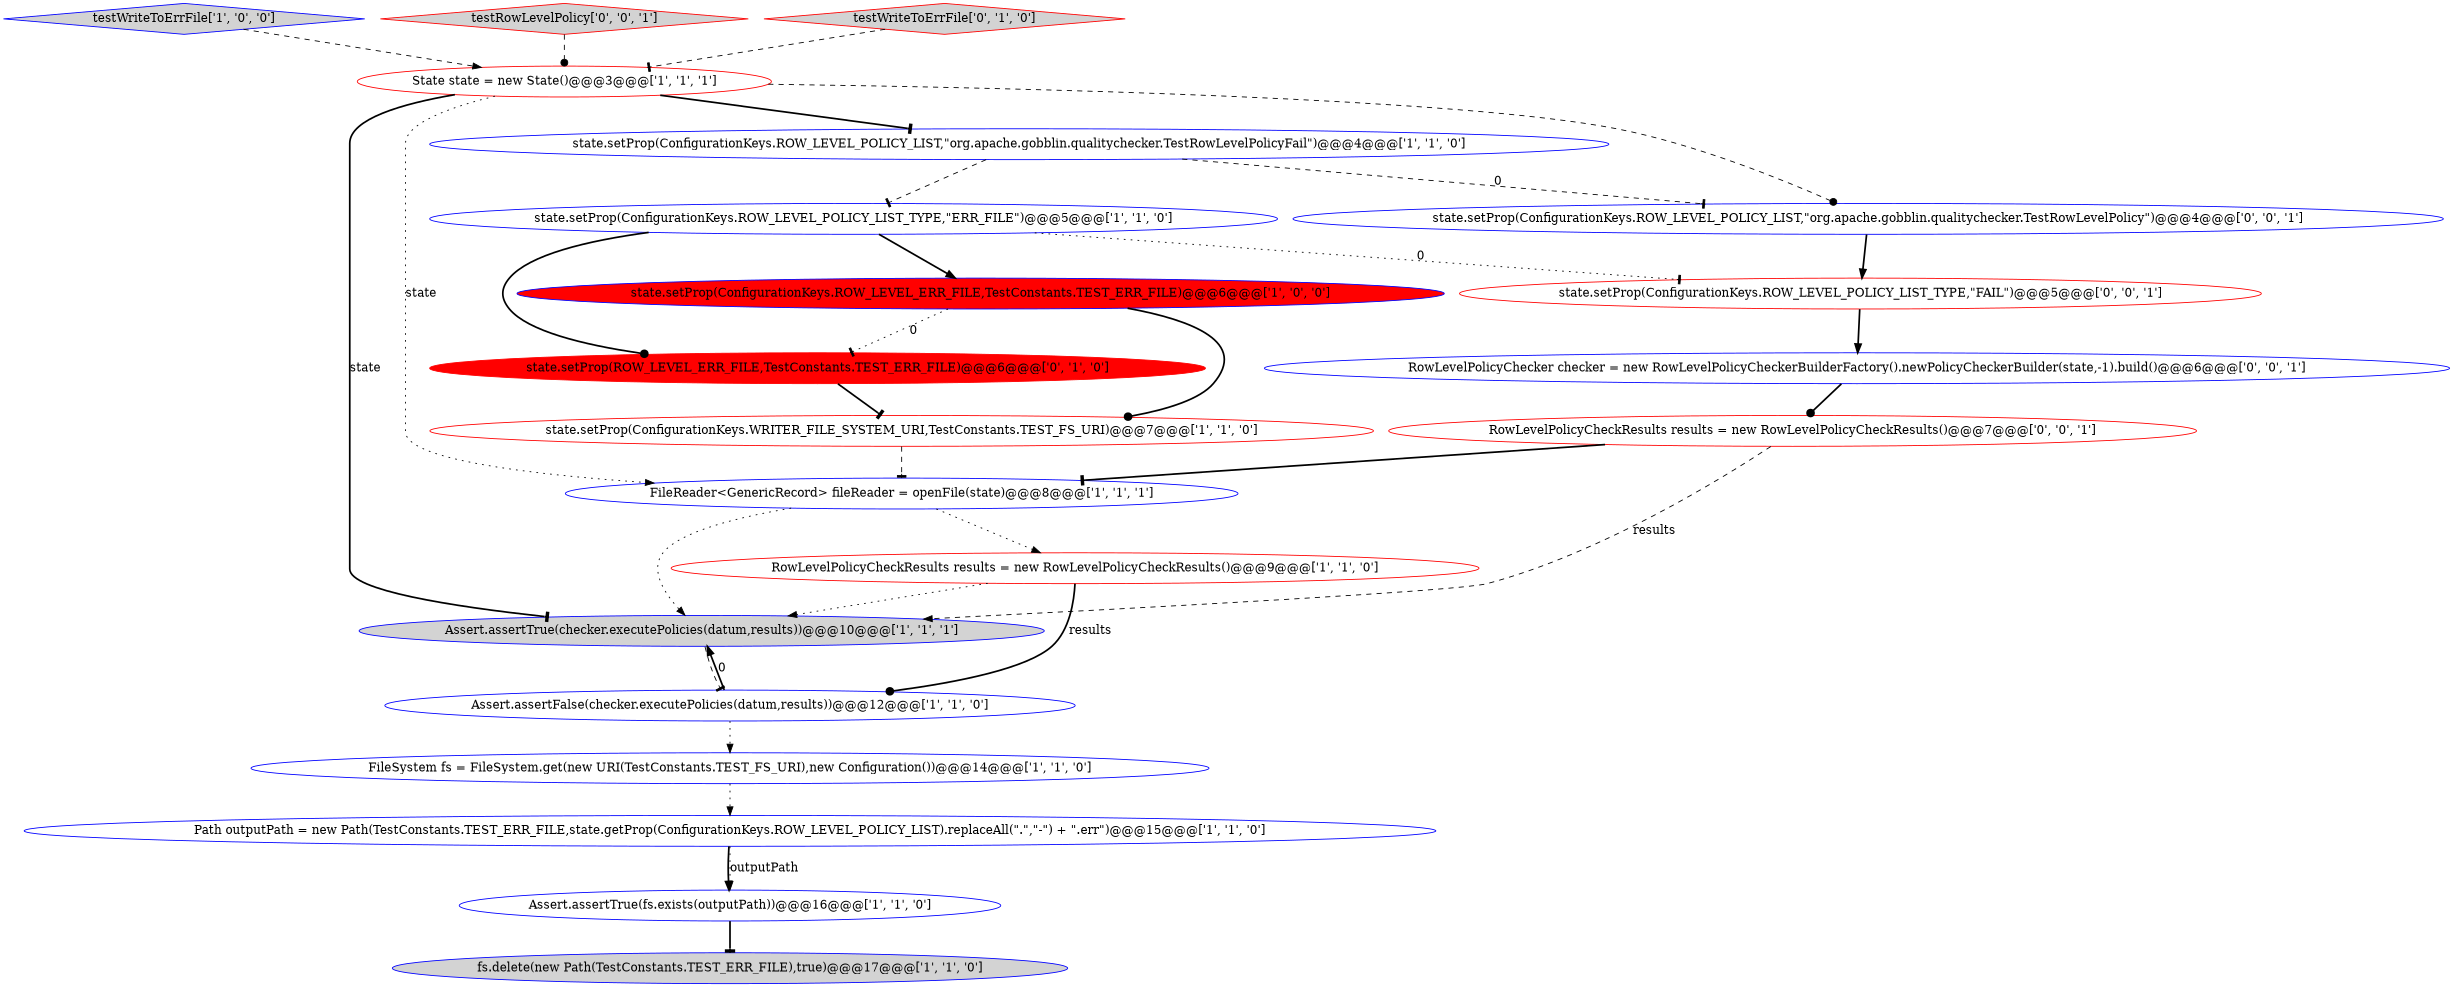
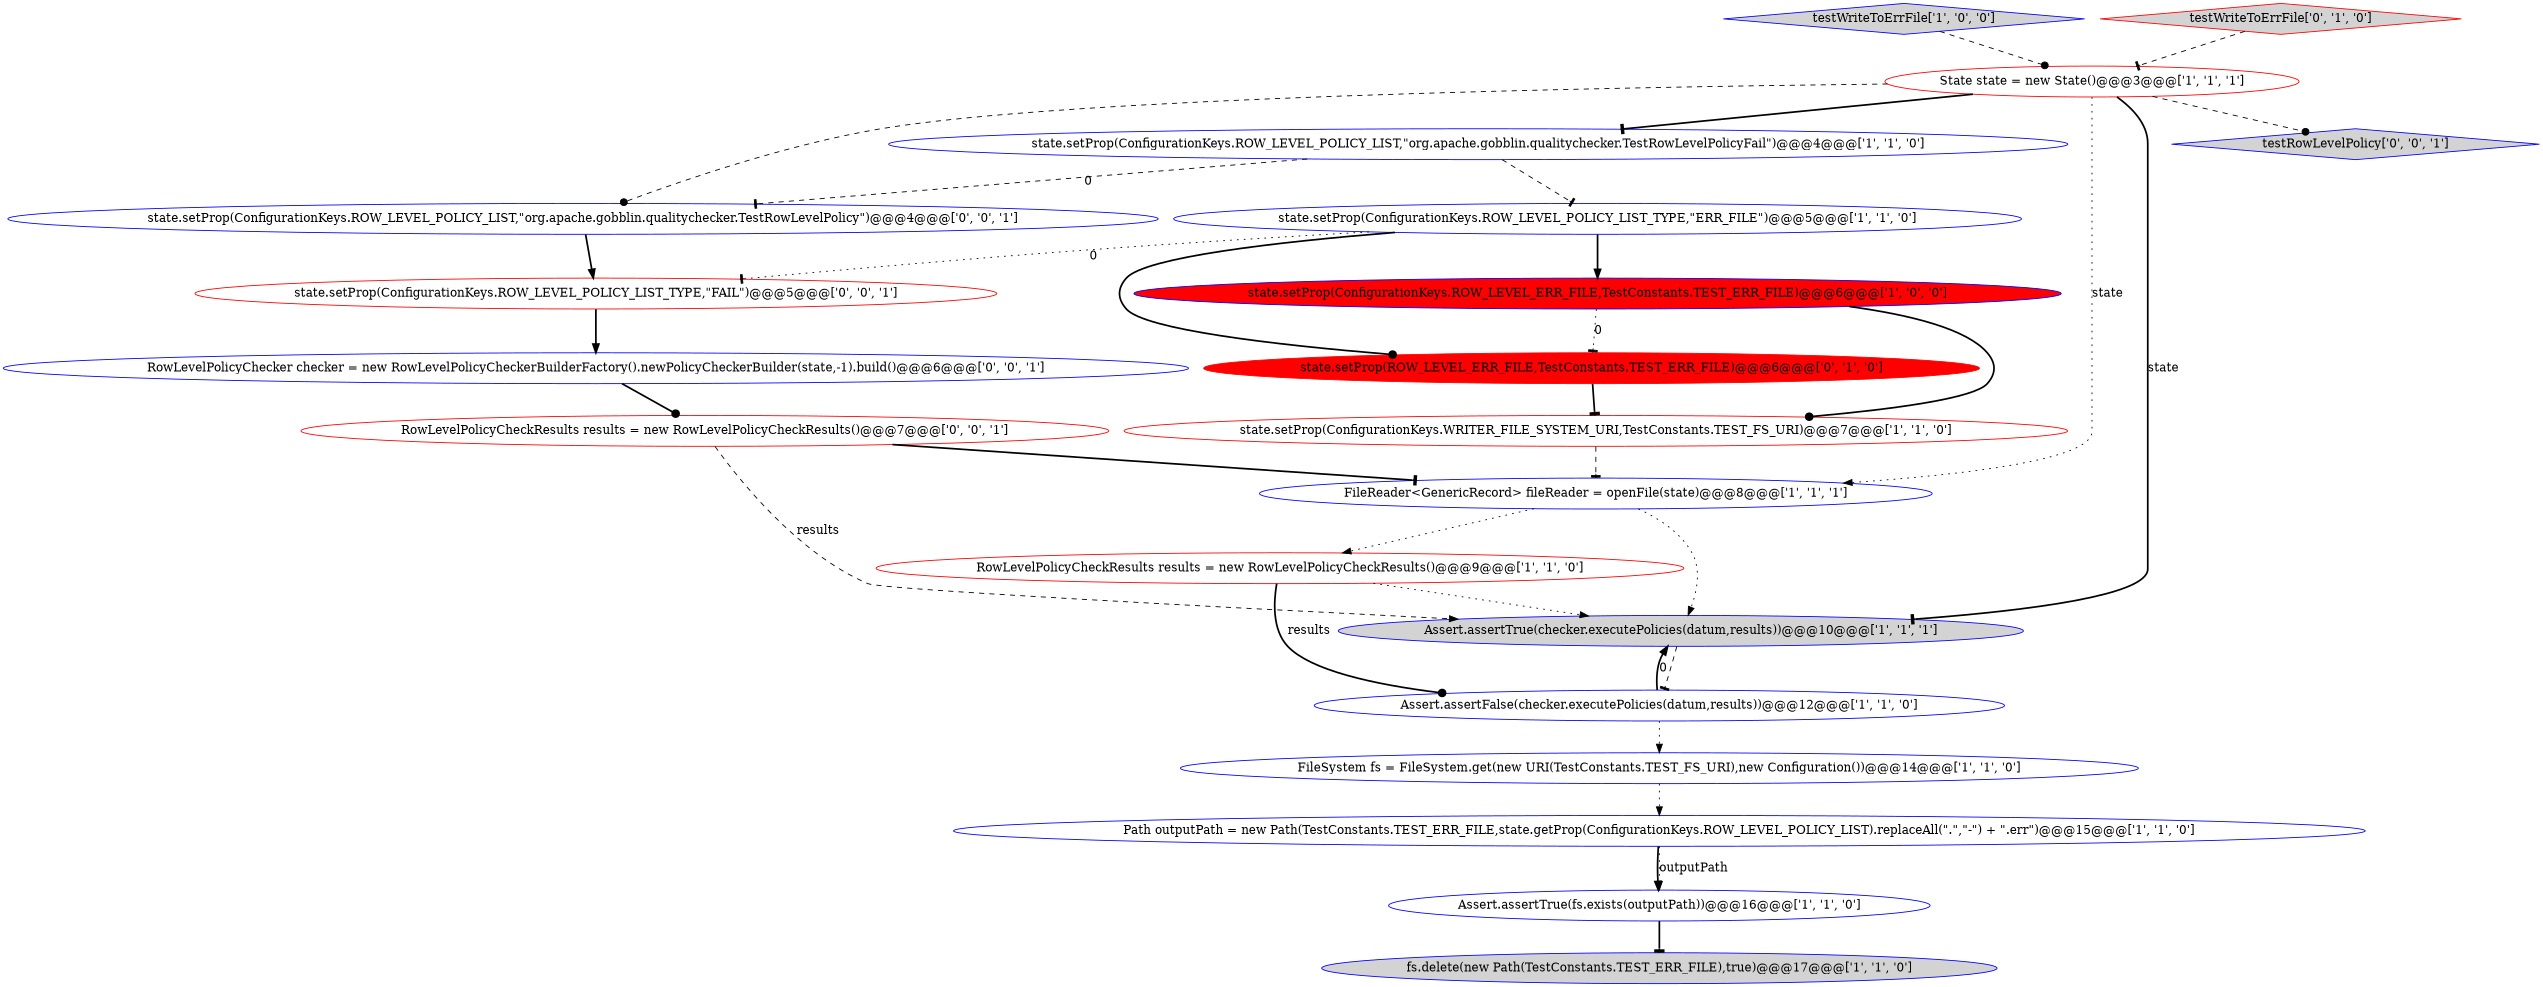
node "testRowLevelPolicy['0', '0', '1']": color red -> blue
edge "testRowLevelPolicy['0', '0', '1']" -> "State state = new State()@@@3@@@['1', '1', '1']": reversed
edge "testWriteToErrFile['1', '0', '0']" -> "State state = new State()@@@3@@@['1', '1', '1']": arrowhead normal -> dot
